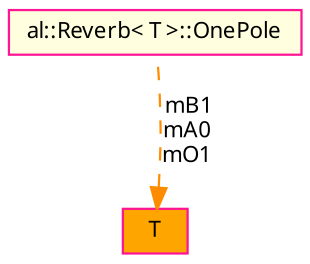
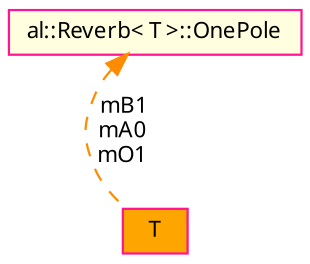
edge "al::Reverb< T >::OnePole" -> "T": reversed
